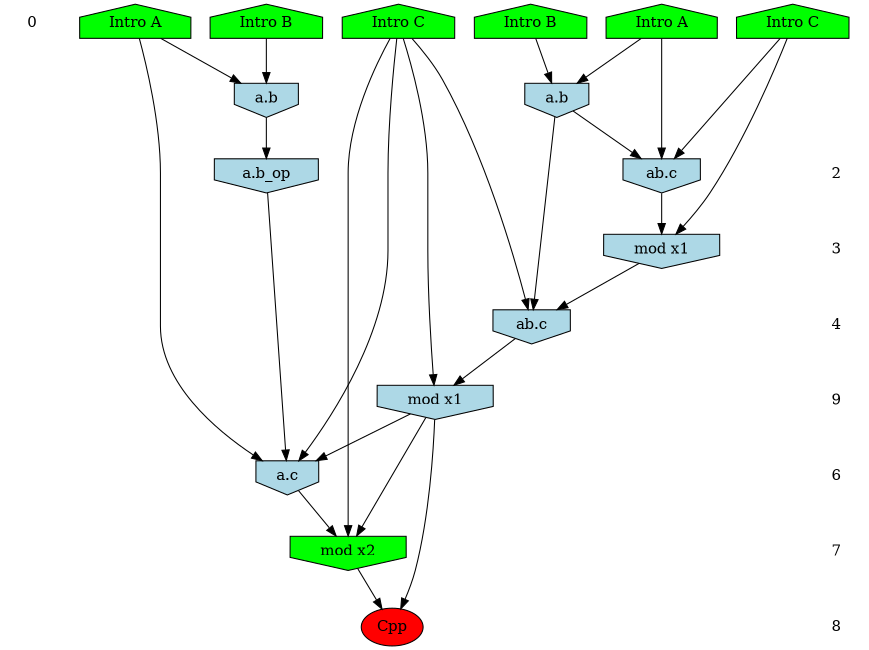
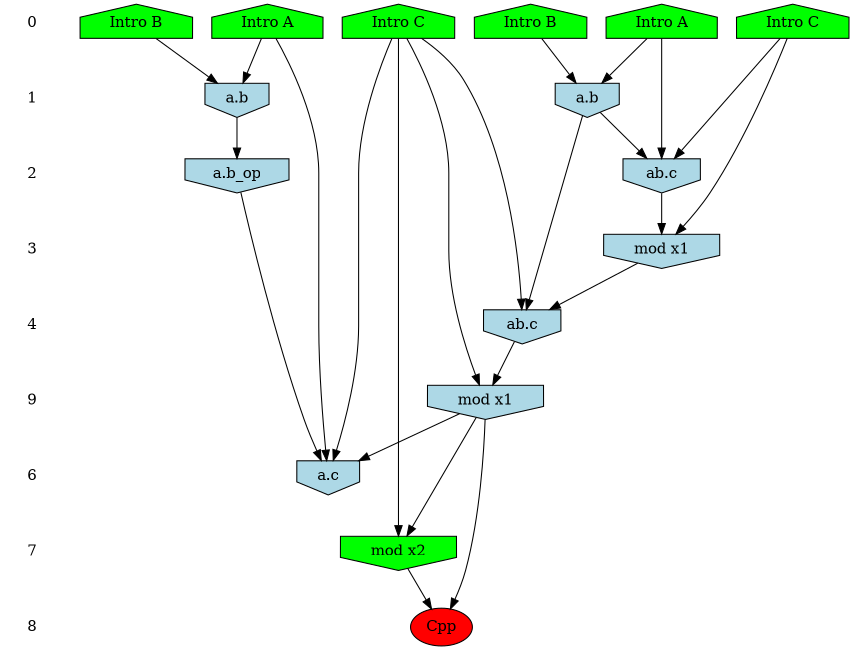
node "1": added
edge "a.c" -> "mod x2": removed
